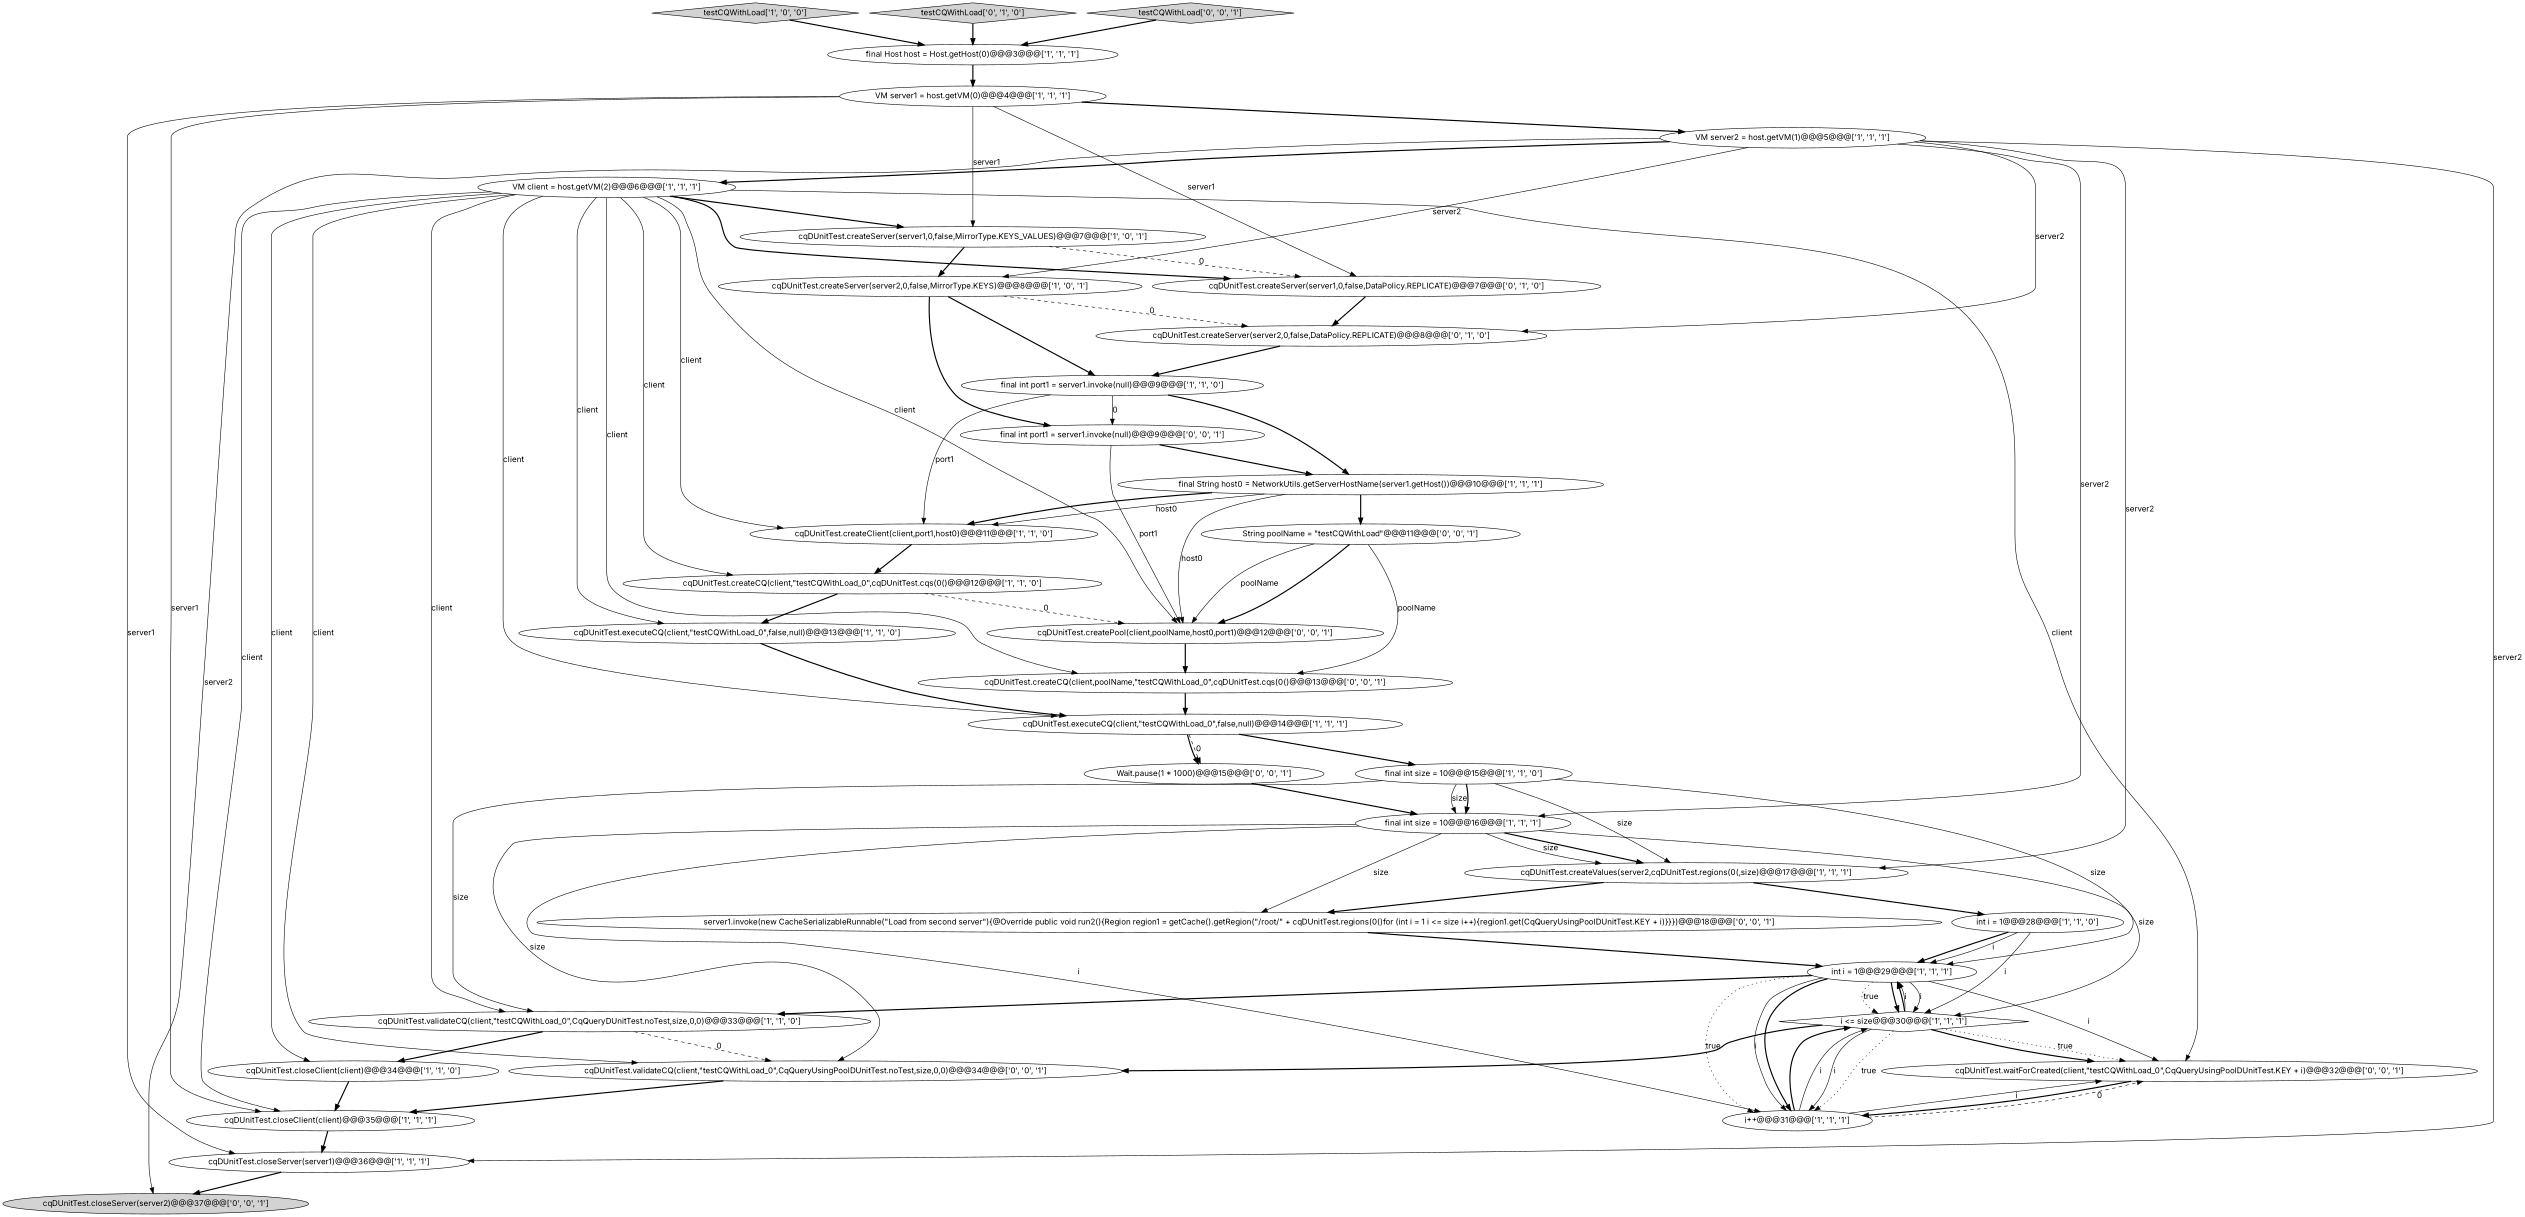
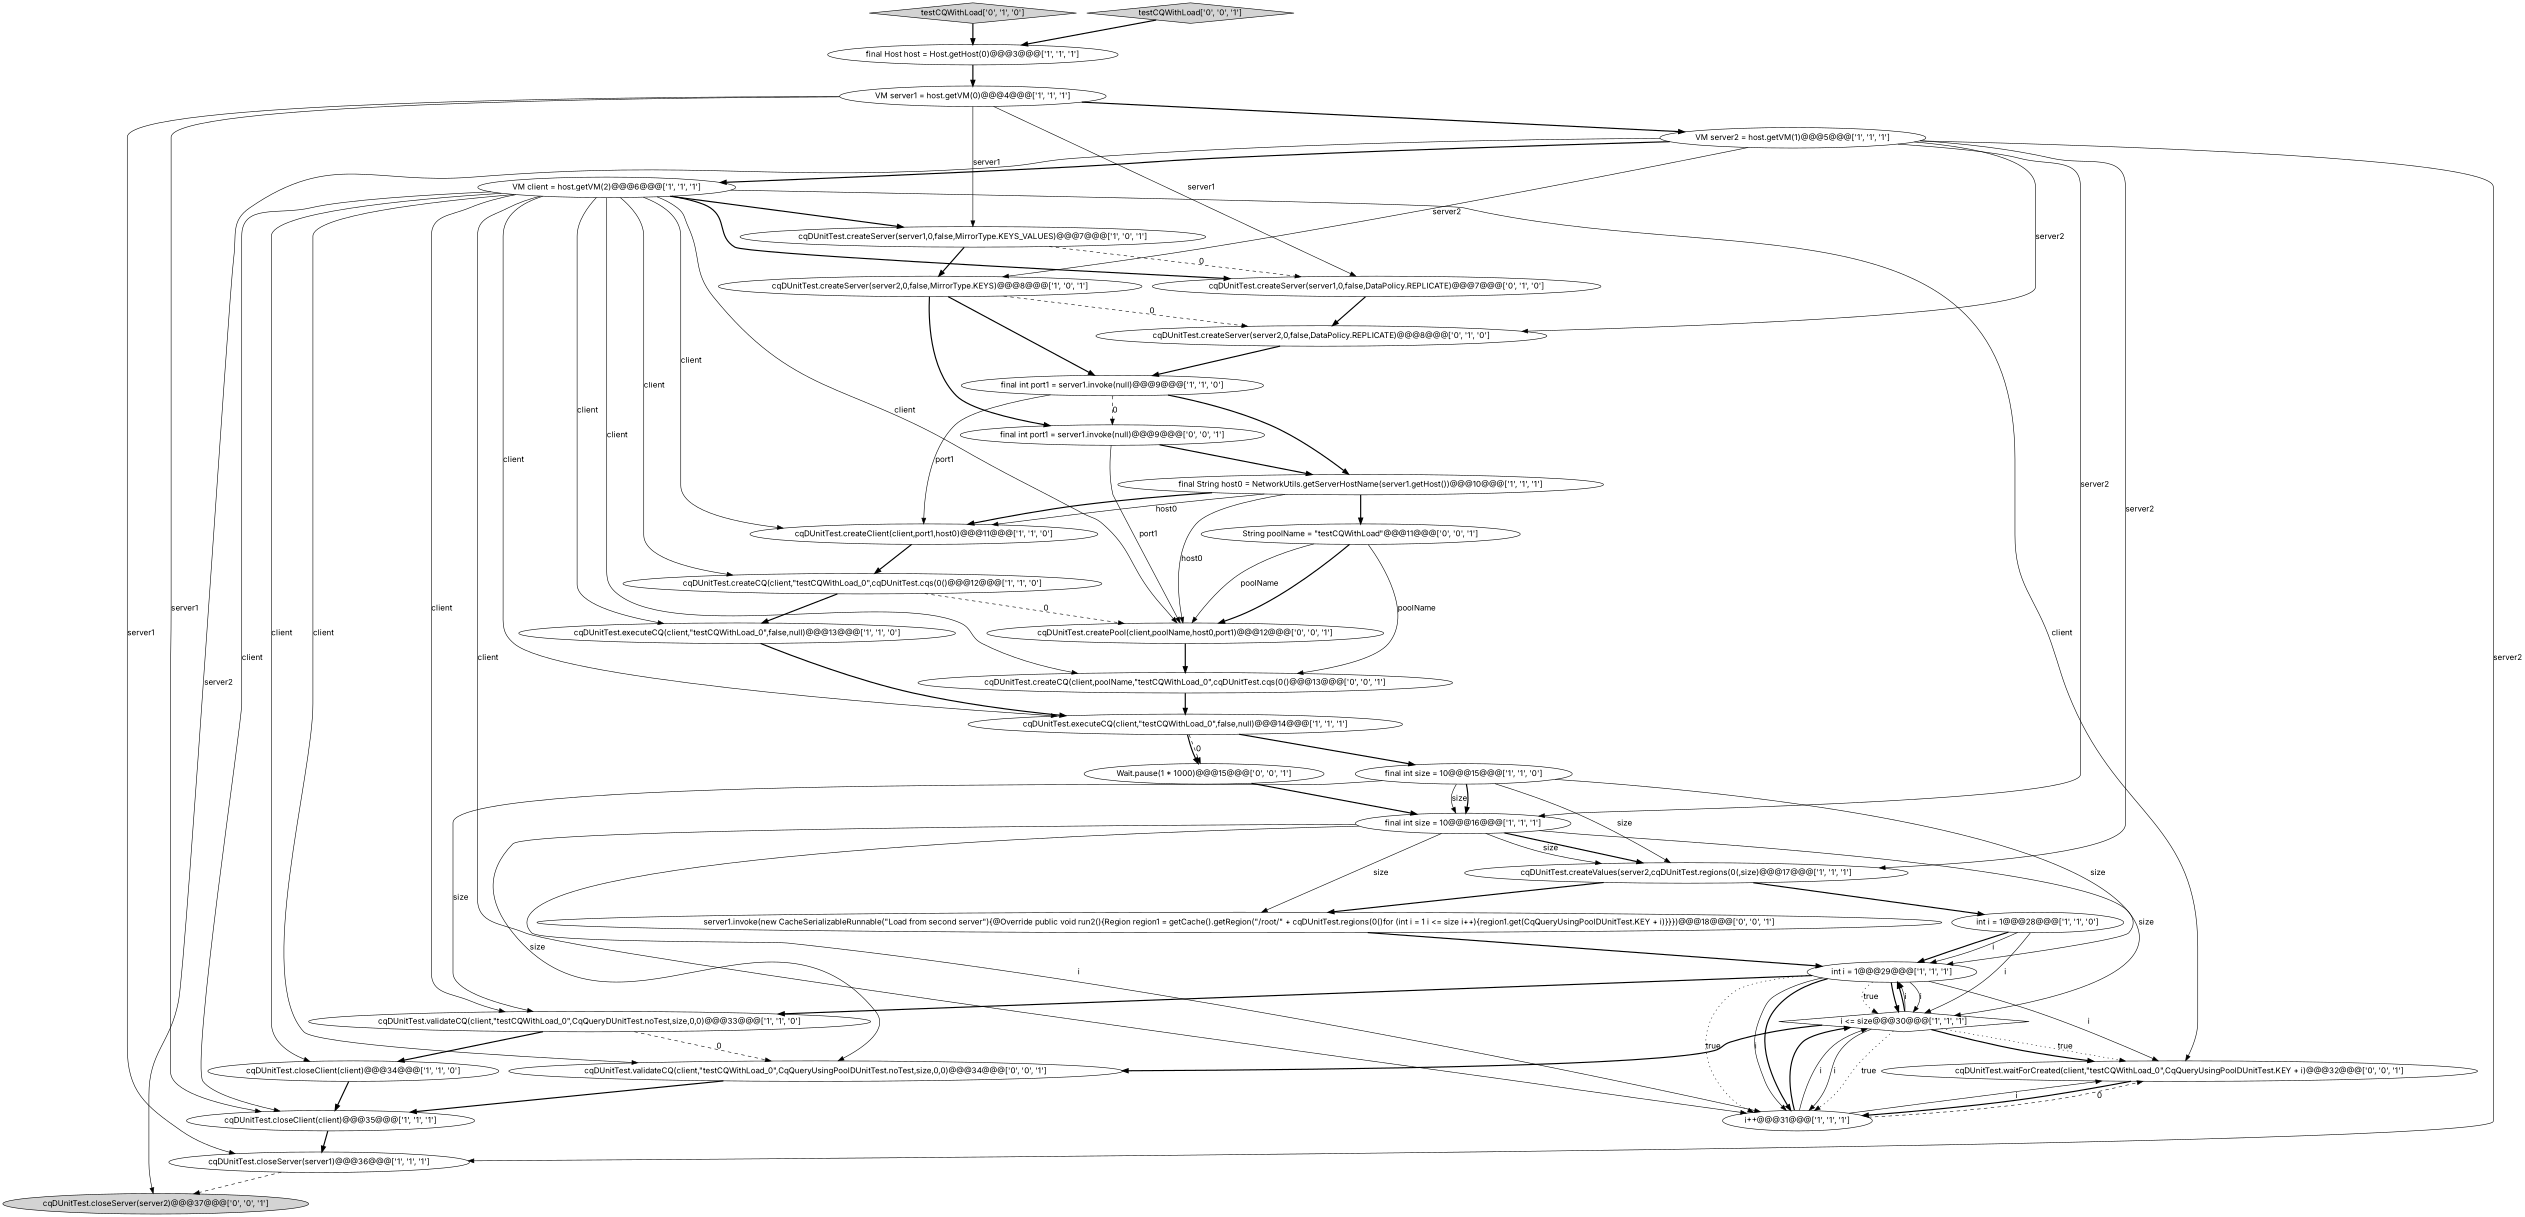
node "testCQWithLoad['1', '0', '0']": removed
edge "final int port1 = server1.invoke(null)@@@9@@@['1', '1', '0']" -> "final int port1 = server1.invoke(null)@@@9@@@['0', '0', '1']": style solid -> dashed
edge "VM client = host.getVM(2)@@@6@@@['1', '1', '1']" -> "i++@@@31@@@['1', '1', '1']": added, label "client"
edge "cqDUnitTest.closeServer(server1)@@@36@@@['1', '1', '1']" -> "cqDUnitTest.closeServer(server2)@@@37@@@['0', '0', '1']": style bold -> dashed
